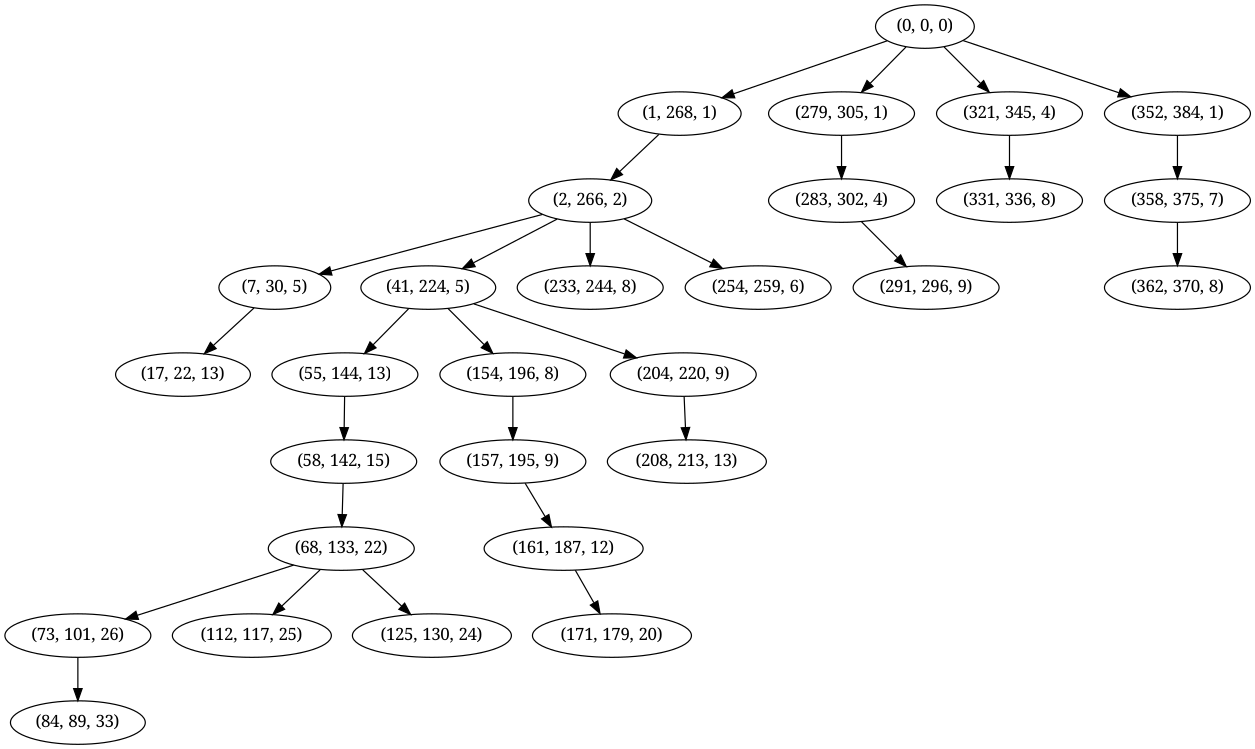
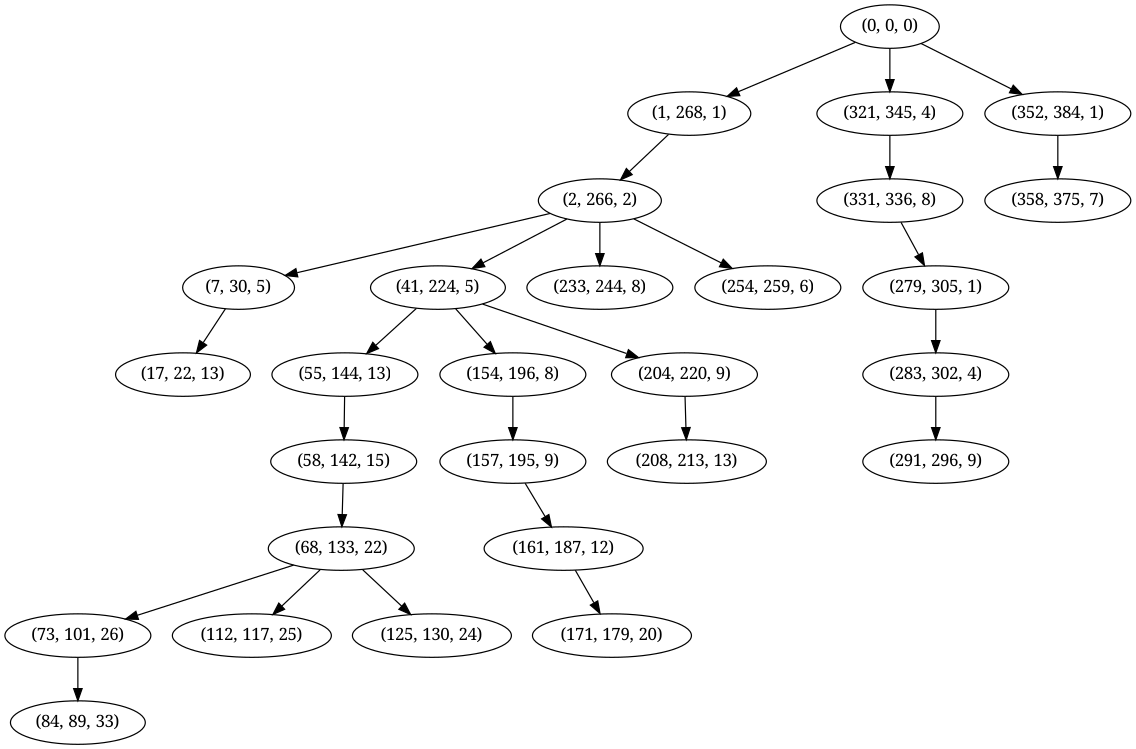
edge "(0, 0, 0)" -> "(279, 305, 1)": now "(331, 336, 8)" -> "(279, 305, 1)"
node "(362, 370, 8)": removed
